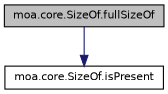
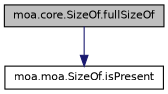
node "moa.core.SizeOf.isPresent": label "moa.core.SizeOf.isPresent" -> "moa.moa.SizeOf.isPresent"
